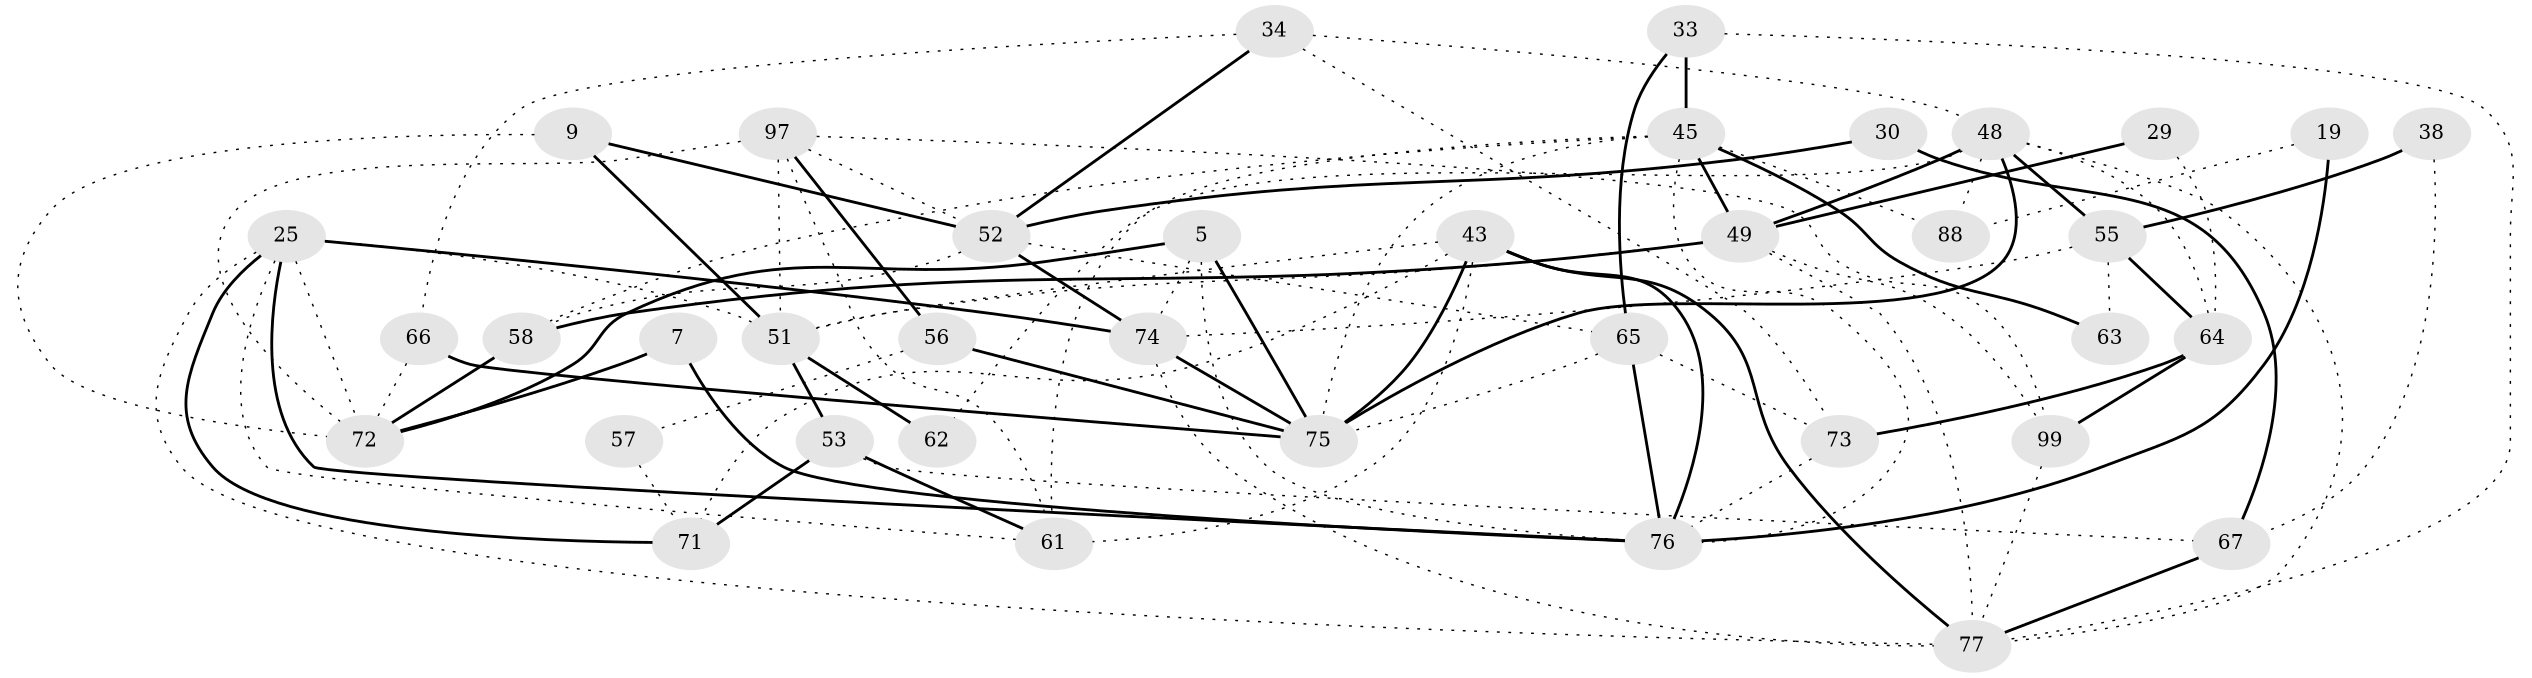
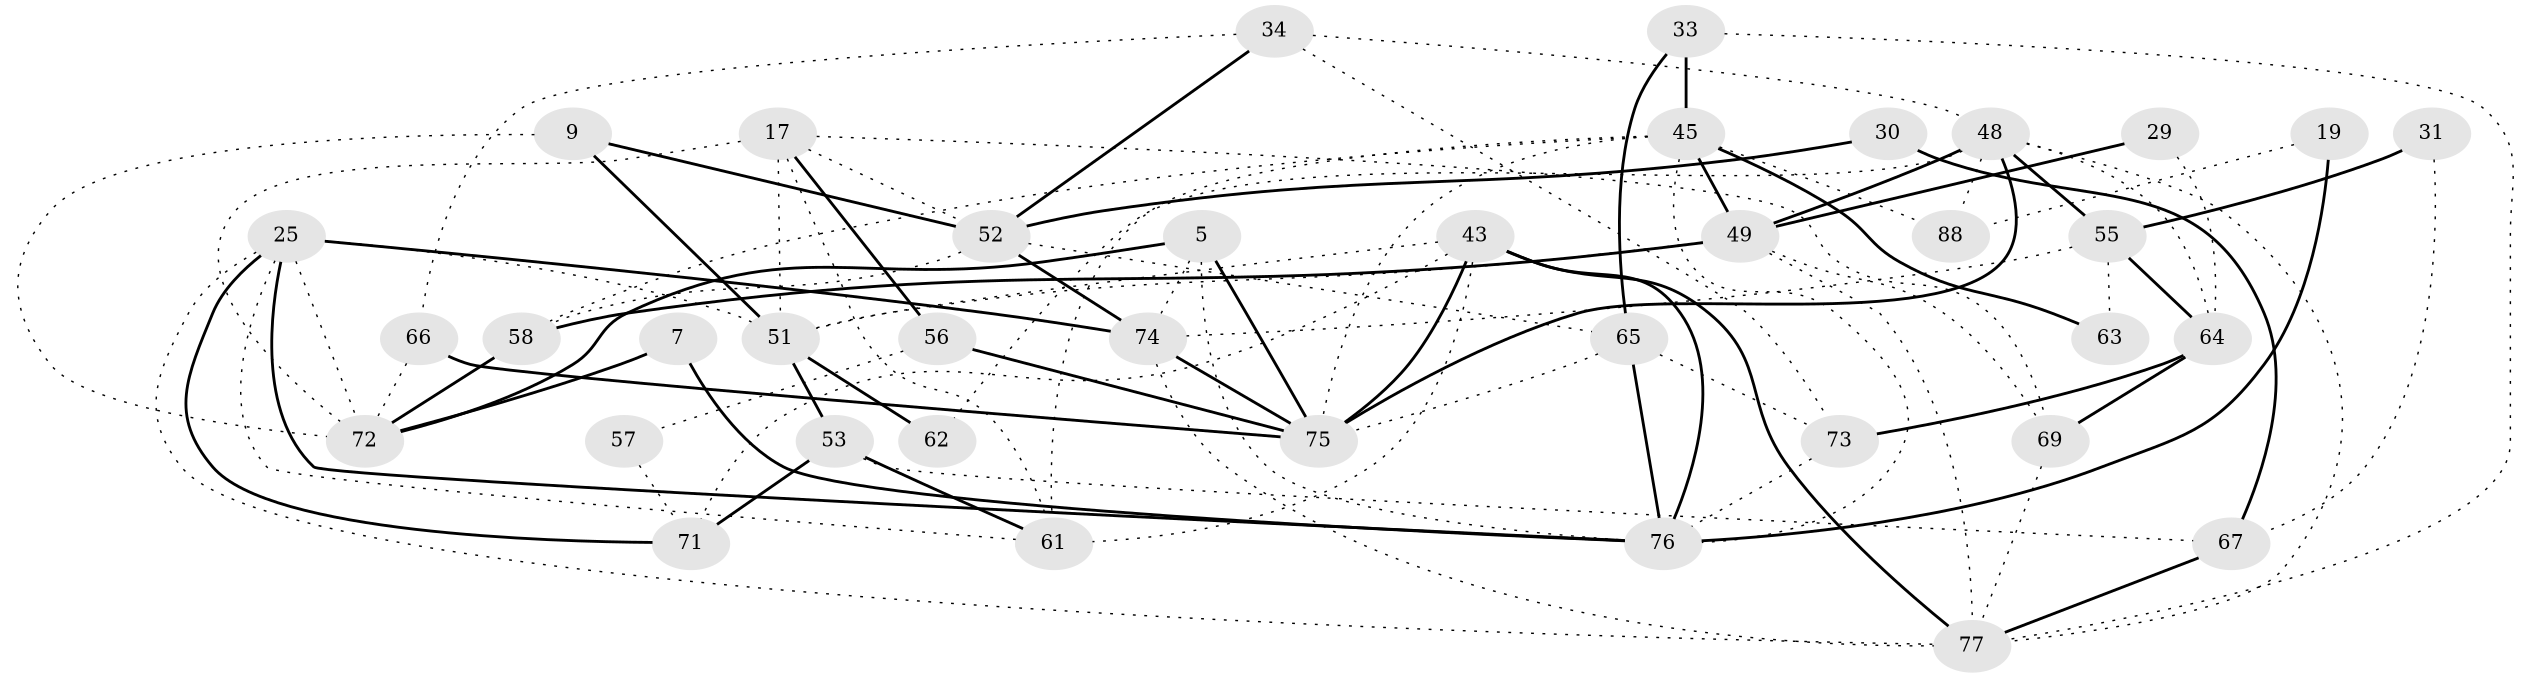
node "97": label "97" -> "17"
node "38": label "38" -> "31"
node "99": label "99" -> "69"
